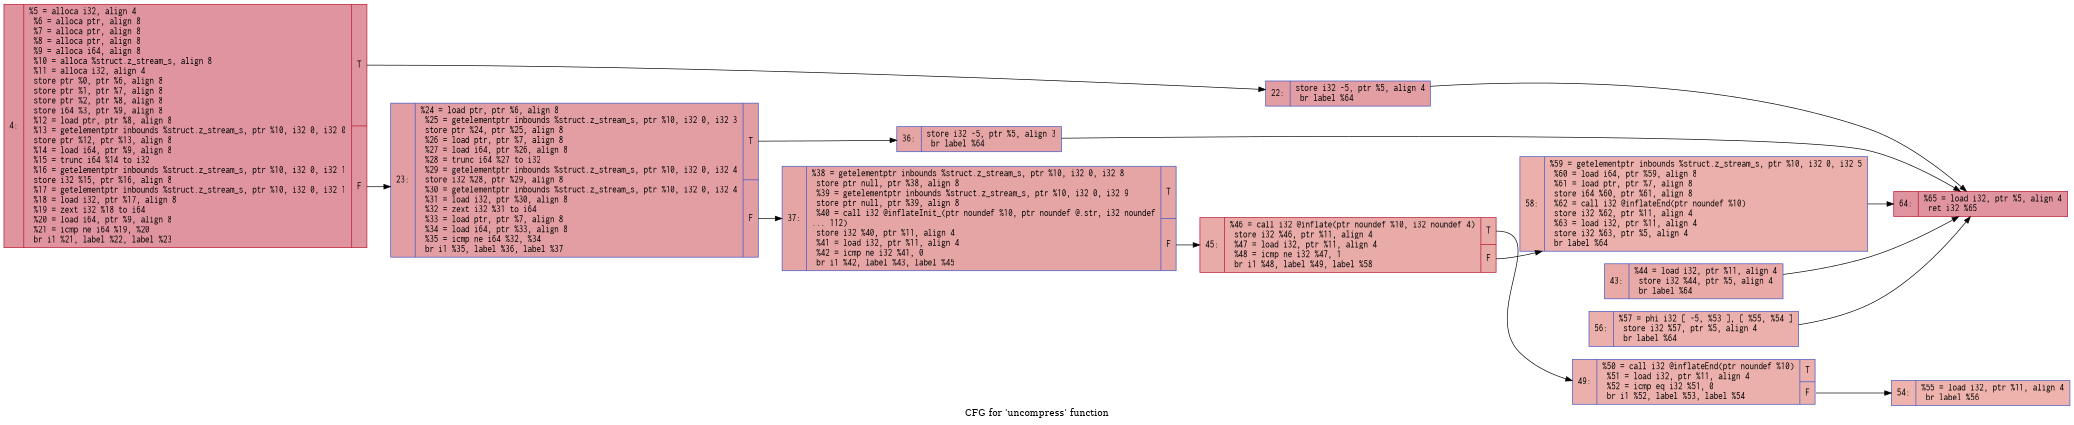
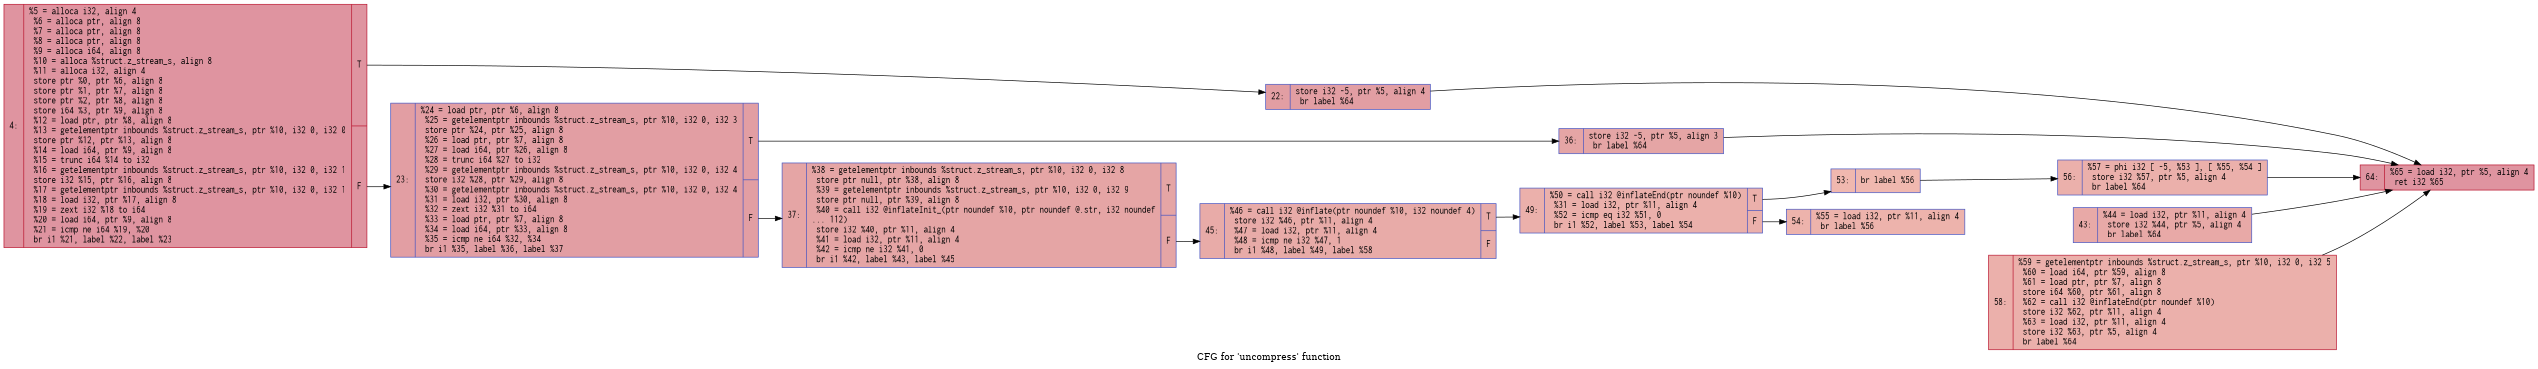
node "53:": added
node "58:": color #3d50c3ff -> #b70d28ff
node "45:": color #b70d28ff -> #3d50c3ff
edge "45:" -> "58:": removed
node "49:": text "%51 = load i32, ptr %11, align 4" -> "%31 = load i32, ptr %11, align 4"
